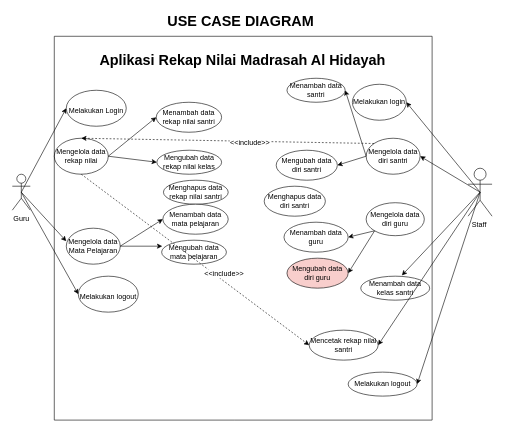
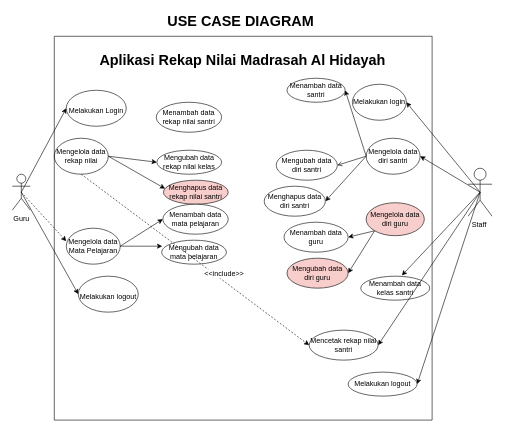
edge "Mengelola data rekap nilai" -> "Menambah data rekap nilai santri": removed
edge "Mengelola data diri santri" -> "Mengelola data rekap nilai": removed, label "<<include>>"
edge "Mengelola data diri santri" -> "Mengubah data diri santri": arrowhead classic -> open
edge "Mengelola data rekap nilai" -> "Menghapus data rekap nilai santri": added
edge "Mengelola data diri santri" -> "Menghapus data diri santri": added
node "Menghapus data rekap nilai santri": fillcolor #ffffff -> #f8cecc
edge "Guru" -> "Mengelola data Mata Pelajaran": style solid -> dashed
node "Mengelola data diri guru": fillcolor #ffffff -> #f8cecc
